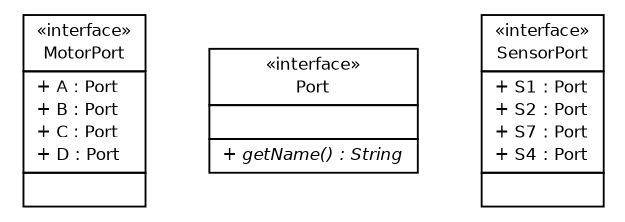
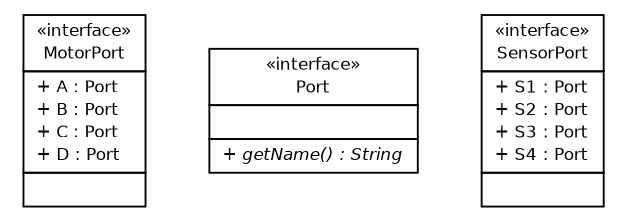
node "SensorPort": text "+ S7 : Port" -> "+ S3 : Port"
